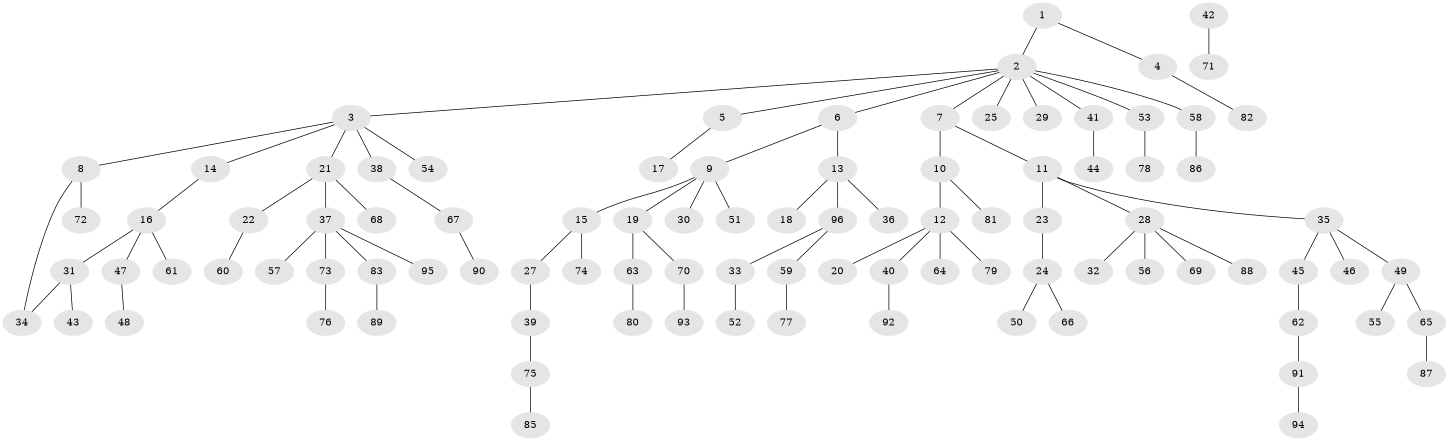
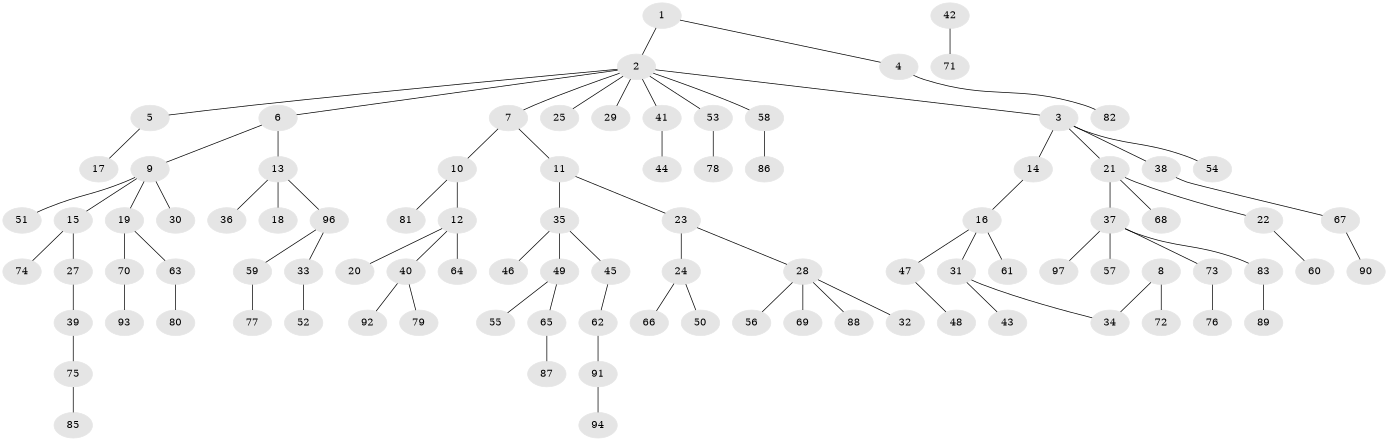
edge "3" -- "8": removed
edge "11" -- "28": now "23" -- "28"
edge "12" -- "79": now "40" -- "79"
node "95": label "95" -> "97"
